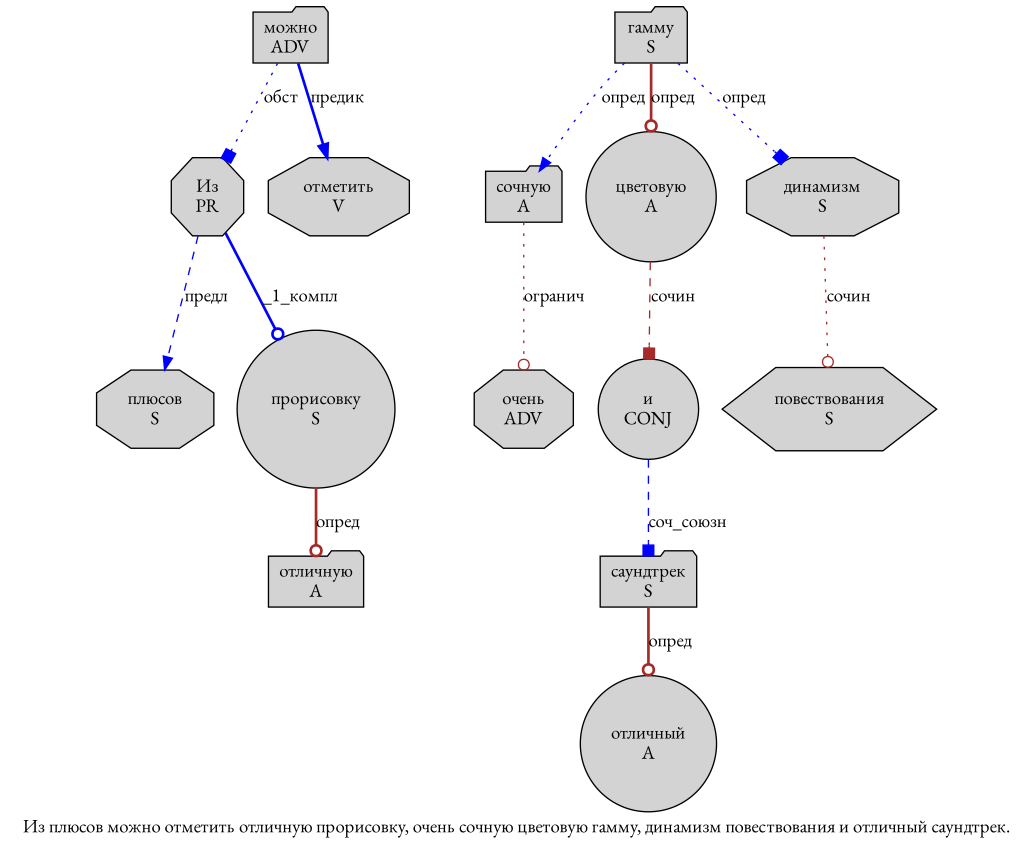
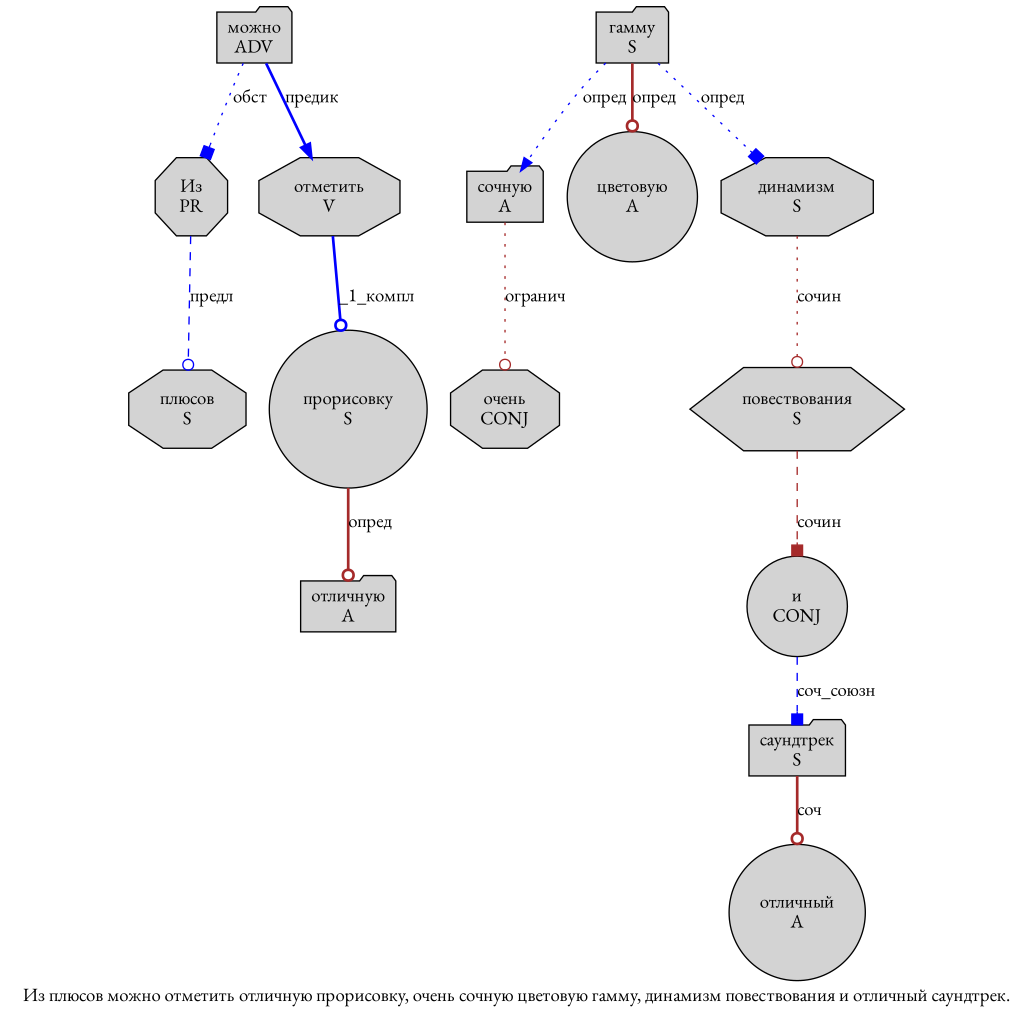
edge "Из PR" -> "прорисовку S": now "отметить V" -> "прорисовку S"
edge "Из PR" -> "плюсов S": arrowhead normal -> odot
edge "цветовую A" -> "и CONJ": now "повествования S" -> "и CONJ"
node "очень ADV": label "очень ADV" -> "очень CONJ"
edge "саундтрек S" -> "отличный A": label "опред" -> "соч"
